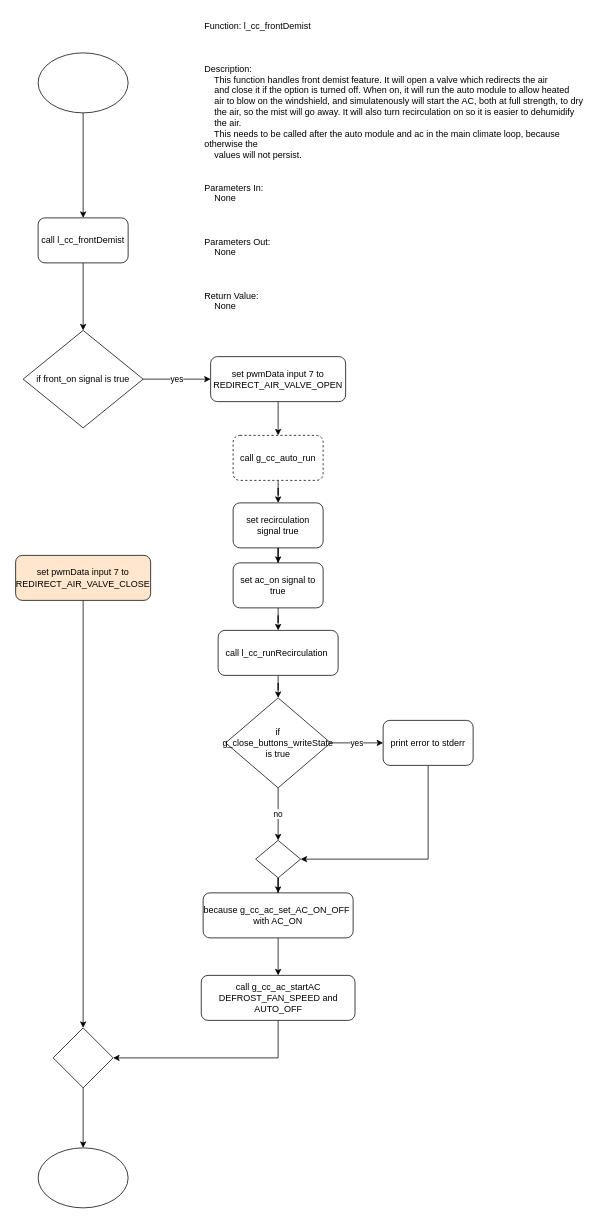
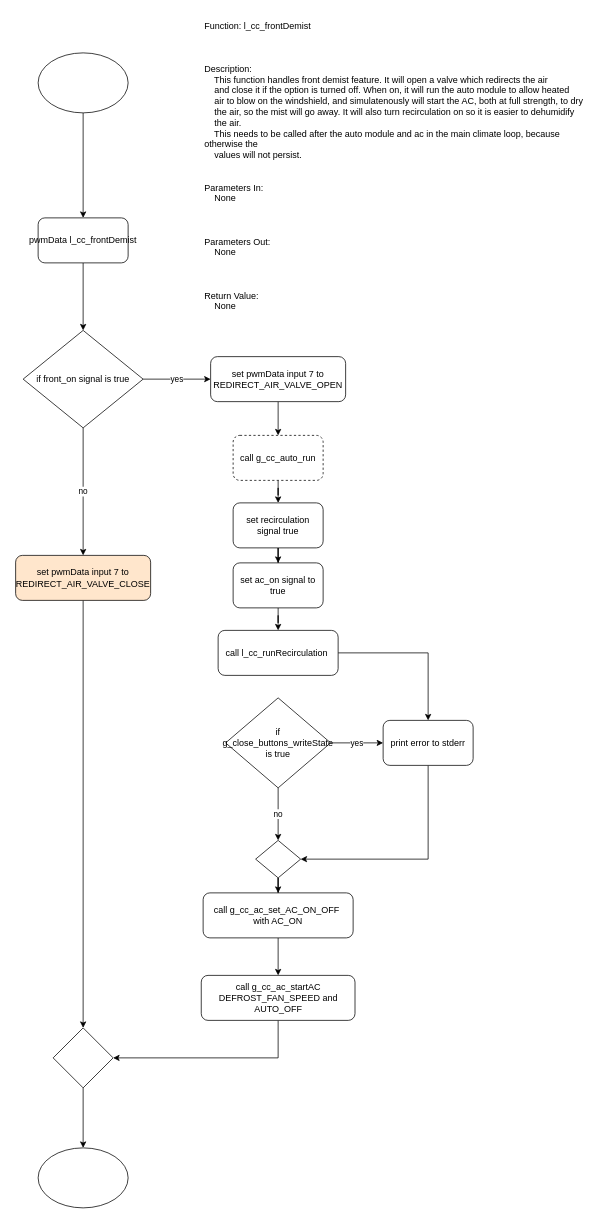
node "call l_cc_frontDemist": label "call l_cc_frontDemist" -> "pwmData l_cc_frontDemist"
edge "if front_on signal is true" -> "set pwmData input 7 to REDIRECT_AIR_VALVE_CLOSE": added, label "no"
edge "call l_cc_runRecirculation" -> "if g_close_buttons_writeState is true": now "call l_cc_runRecirculation" -> "print error to stderr"
node "because g_cc_ac_set_AC_ON_OFF with AC_ON": label "because g_cc_ac_set_AC_ON_OFF with AC_ON" -> "call g_cc_ac_set_AC_ON_OFF with AC_ON"
